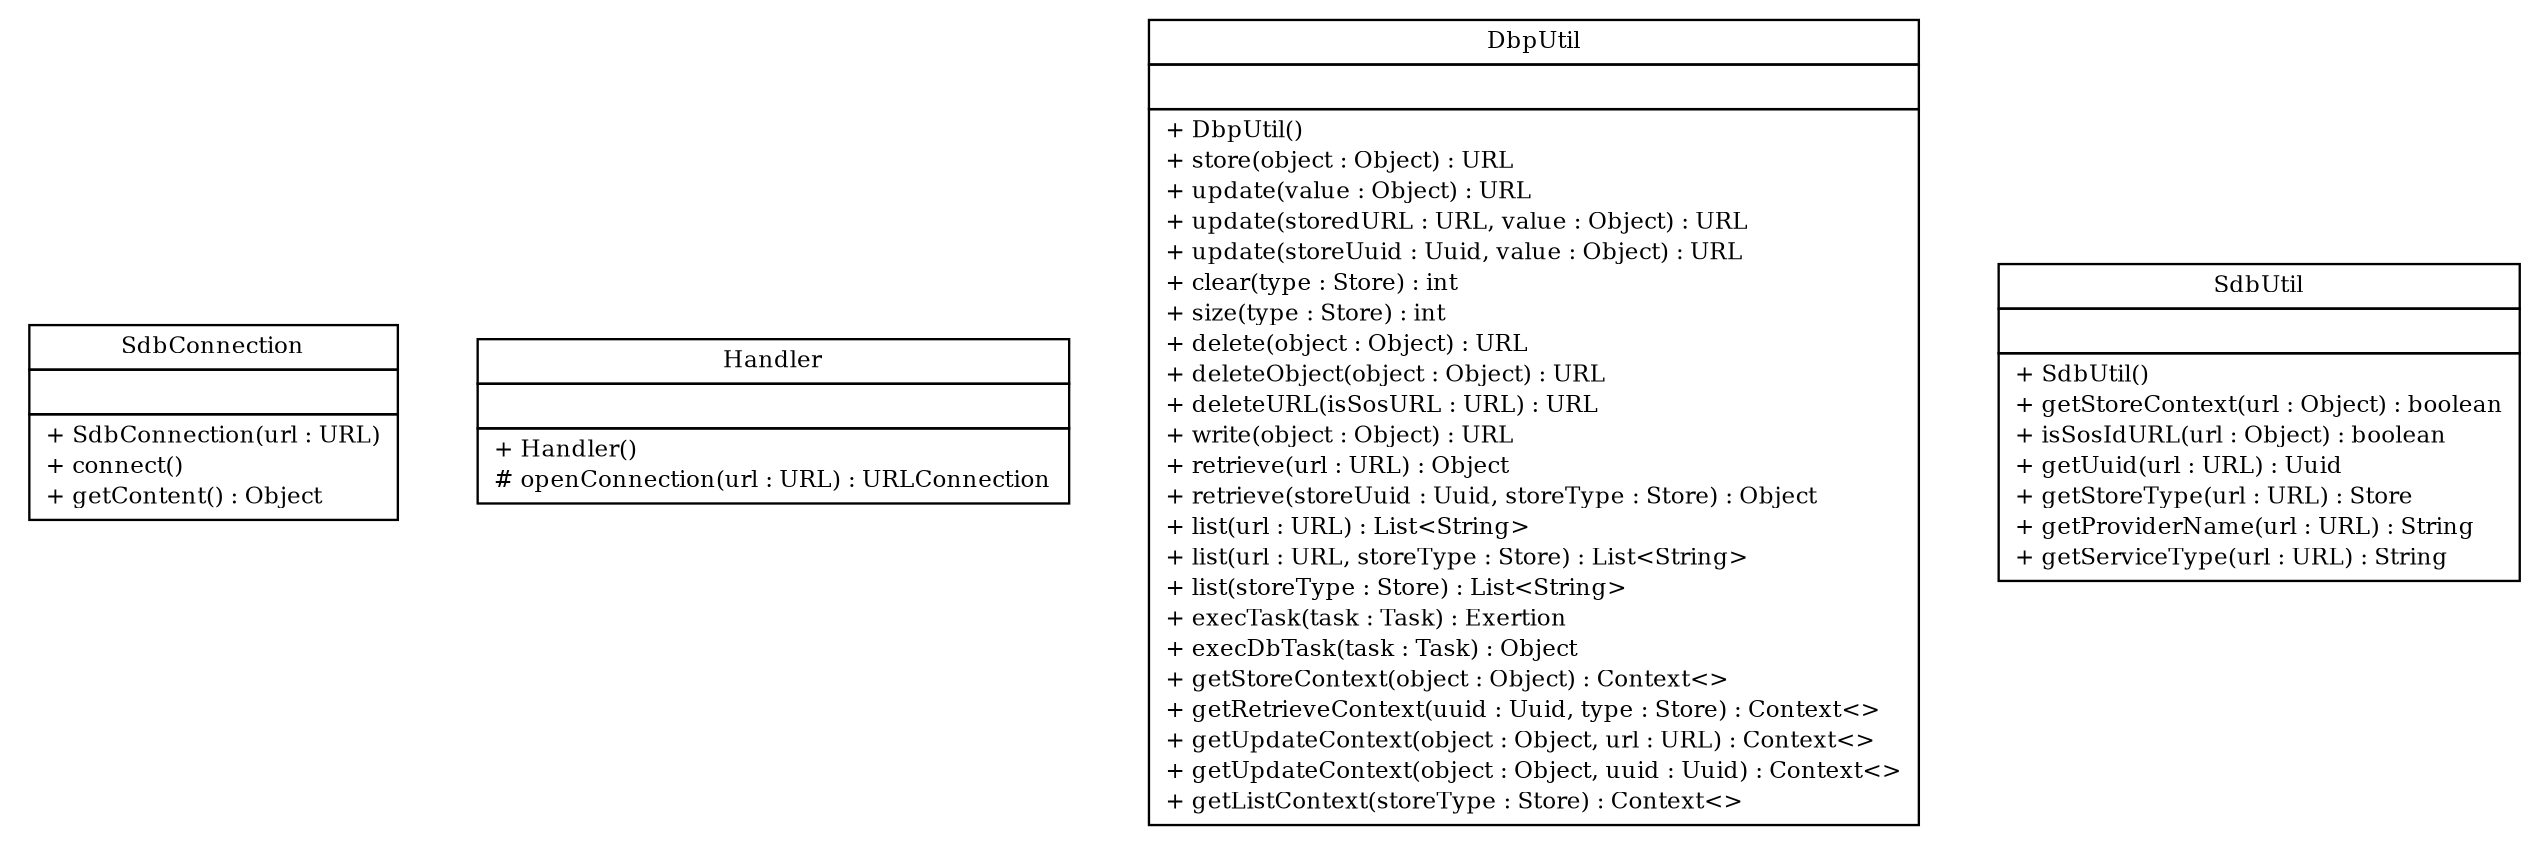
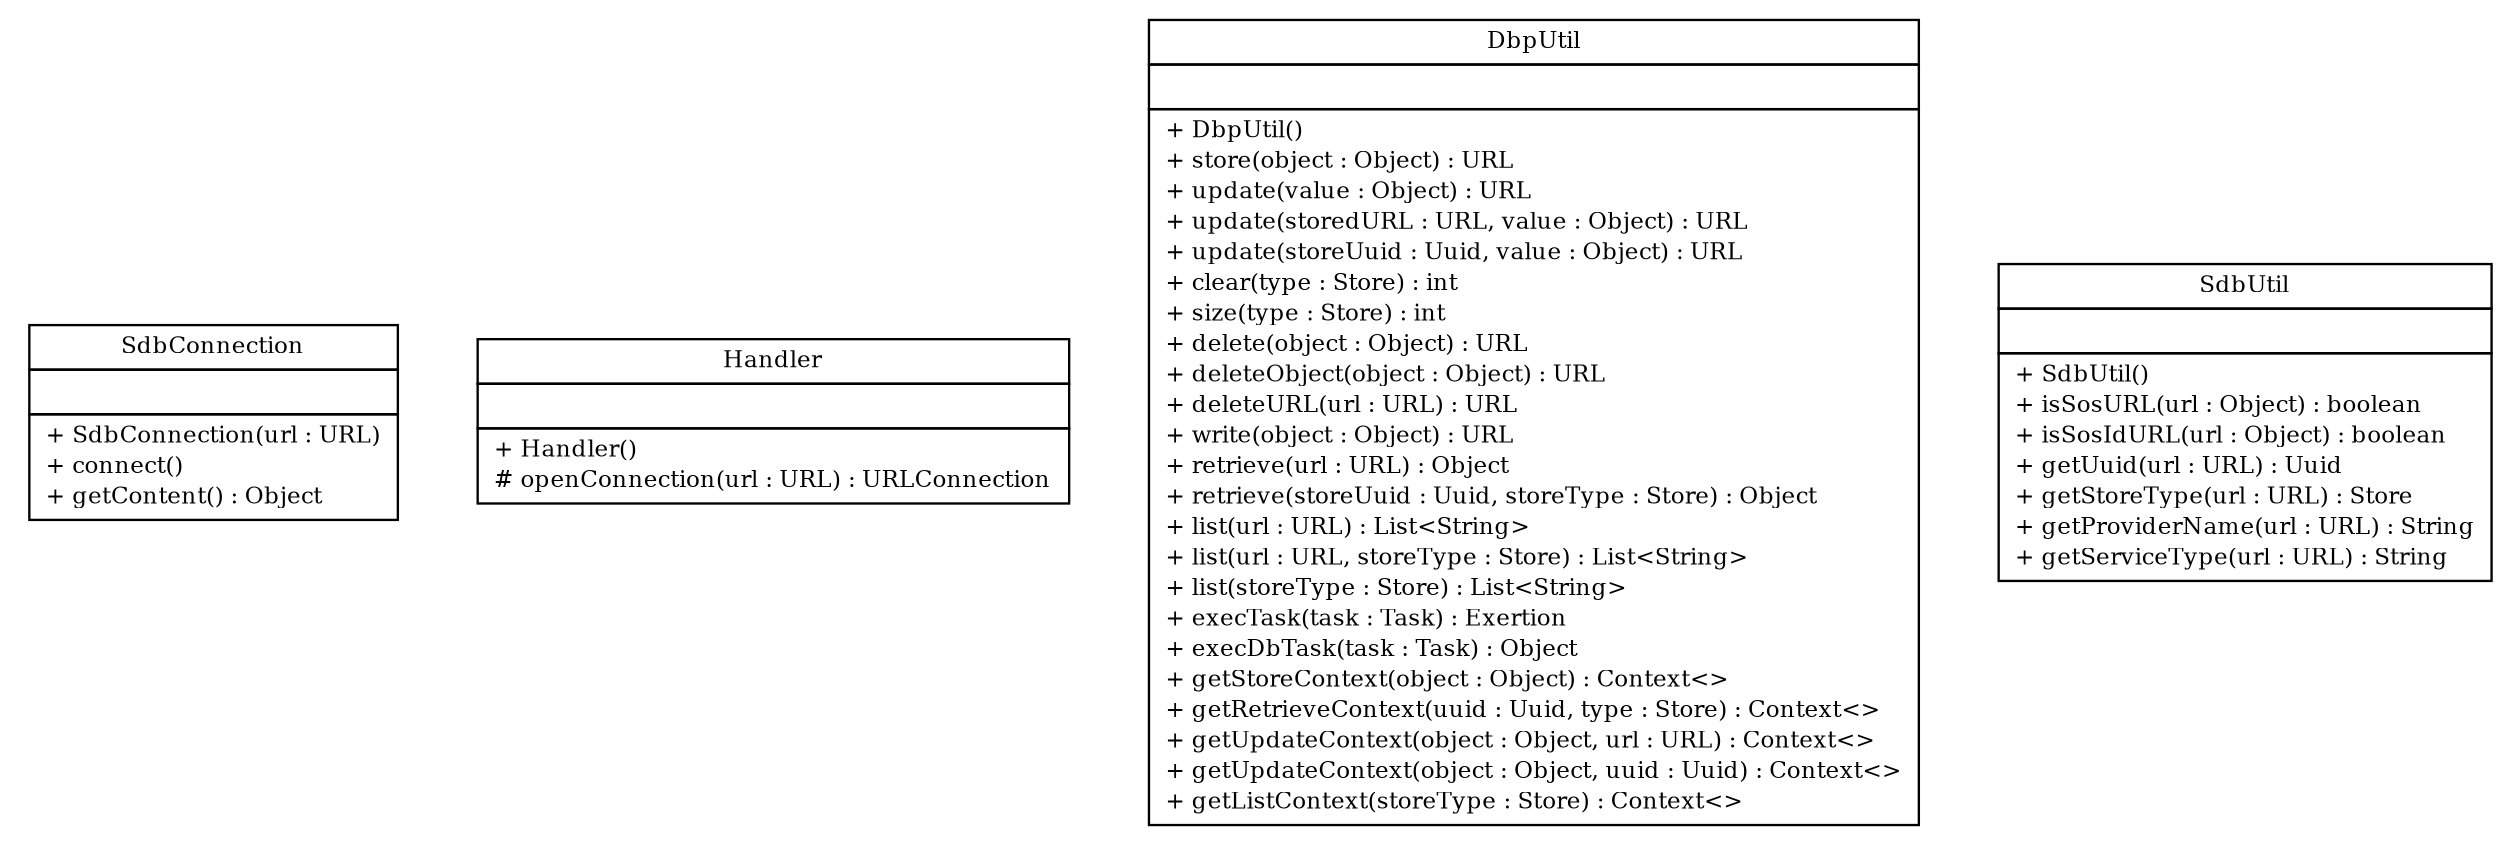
node "DbpUtil": text "+ deleteURL(isSosURL : URL) : URL" -> "+ deleteURL(url : URL) : URL"
node "SdbUtil": text "+ getStoreContext(url : Object) : boolean" -> "+ isSosURL(url : Object) : boolean"
